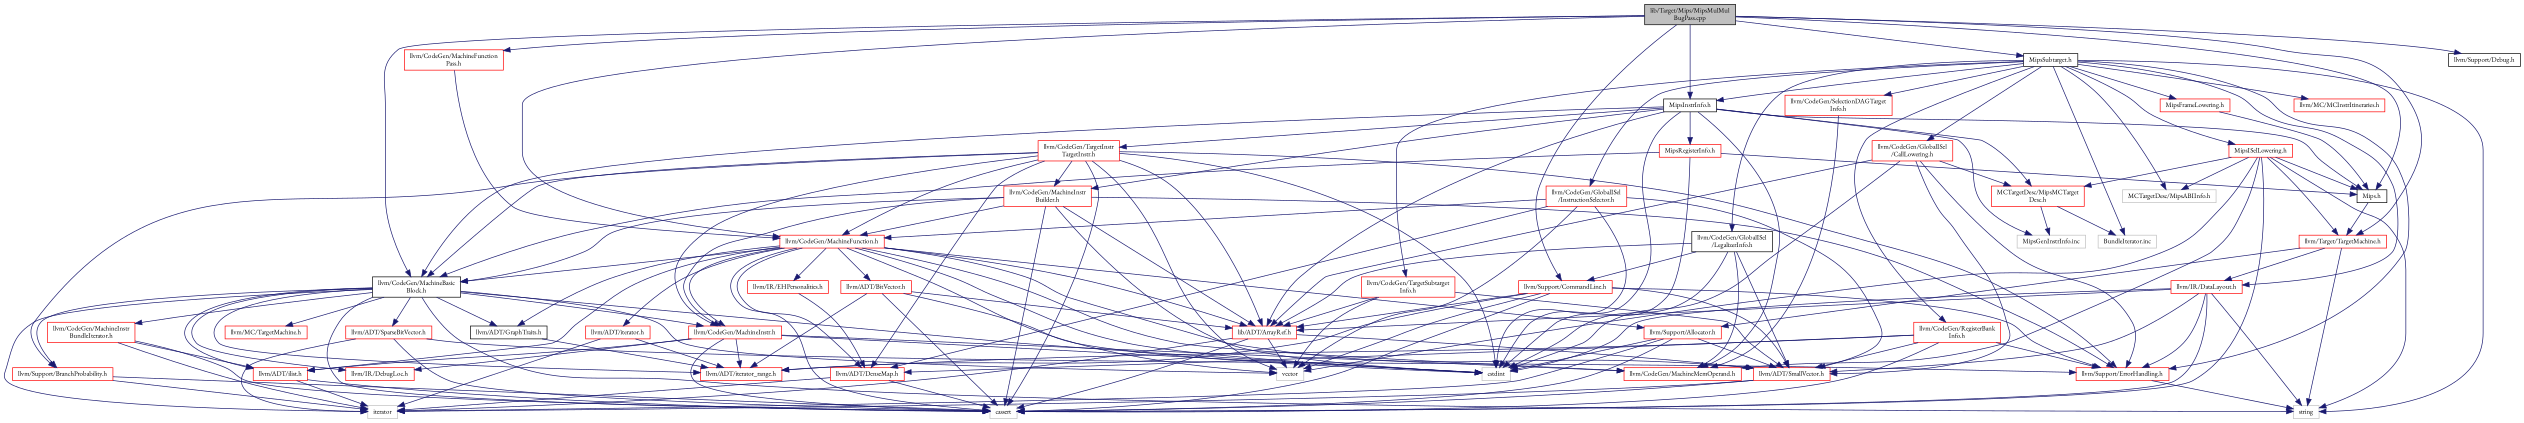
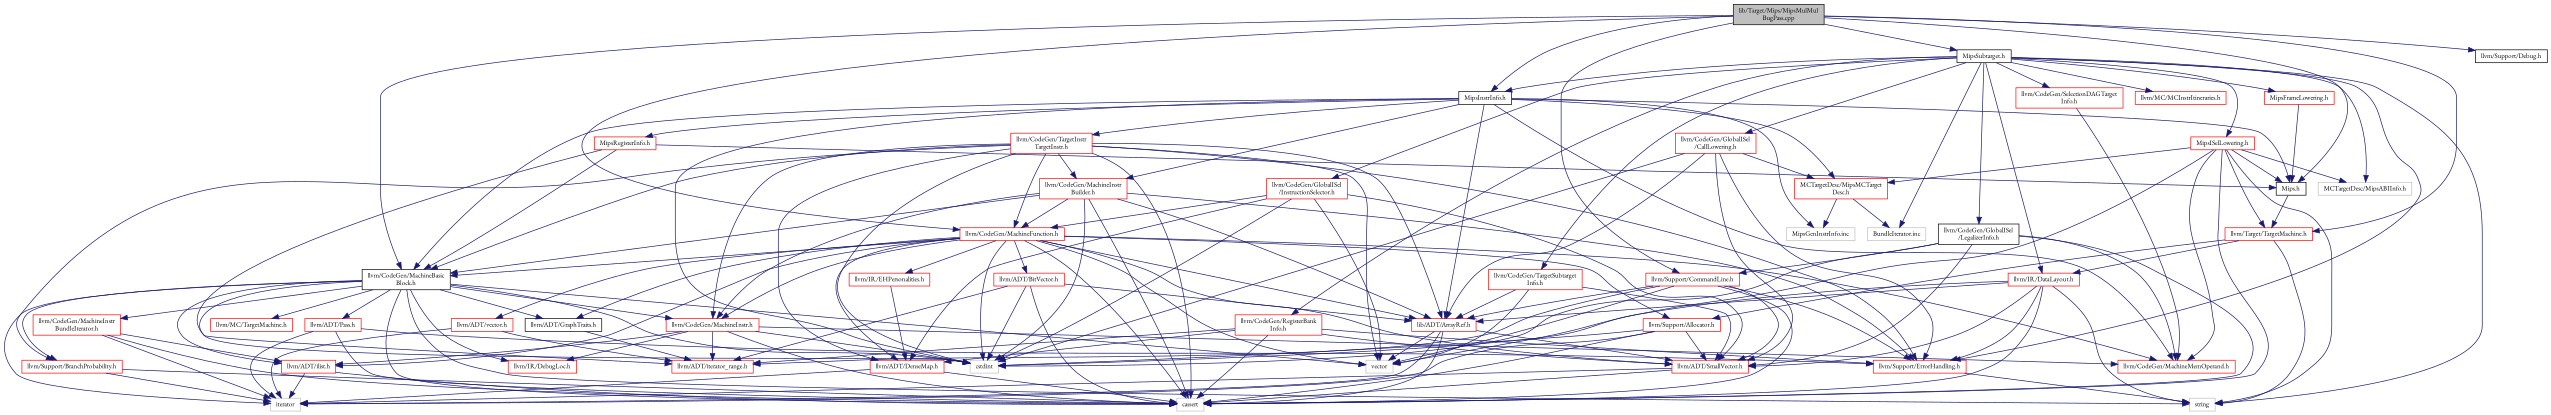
node "llvm/CodeGen/MachineFunction Pass.h": removed
edge "llvm/CodeGen/GlobalISel /LegalizerInfo.h" -> "lib/ADT/ArrayRef.h": now "llvm/CodeGen/GlobalISel /LegalizerInfo.h" -> "cassert"
node "llvm/ADT/SparseBitVector.h": label "llvm/ADT/SparseBitVector.h" -> "llvm/ADT/Pass.h"
node "llvm/ADT/iterator.h": label "llvm/ADT/iterator.h" -> "llvm/ADT/vector.h"
